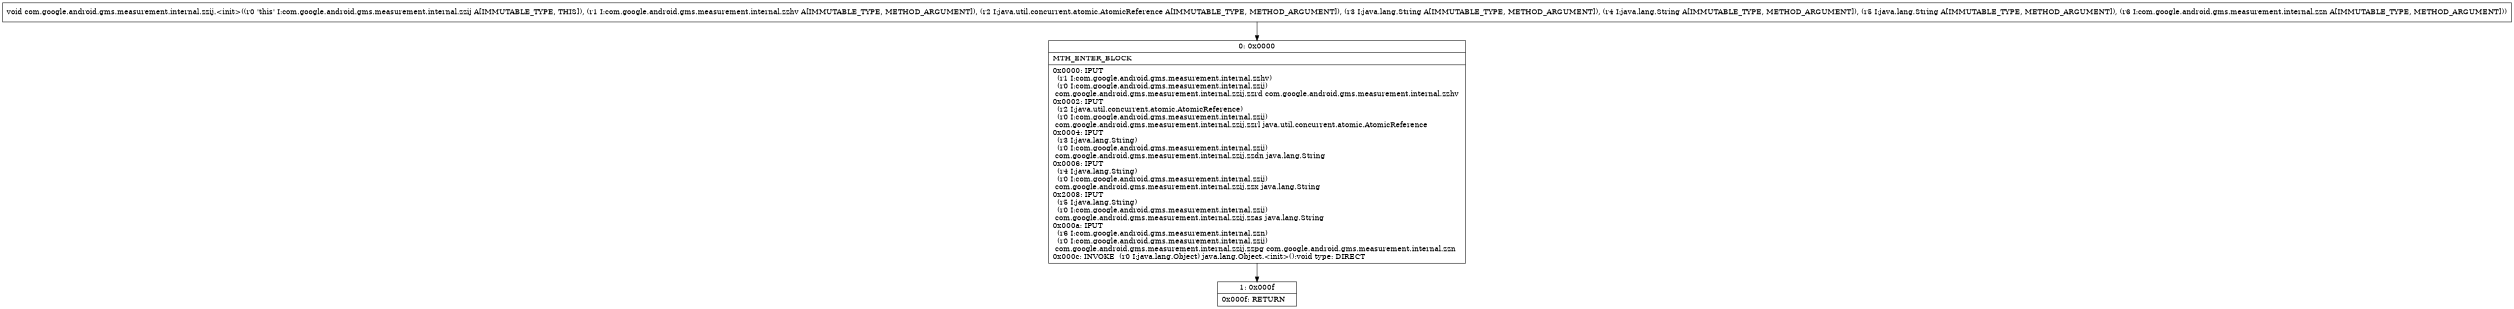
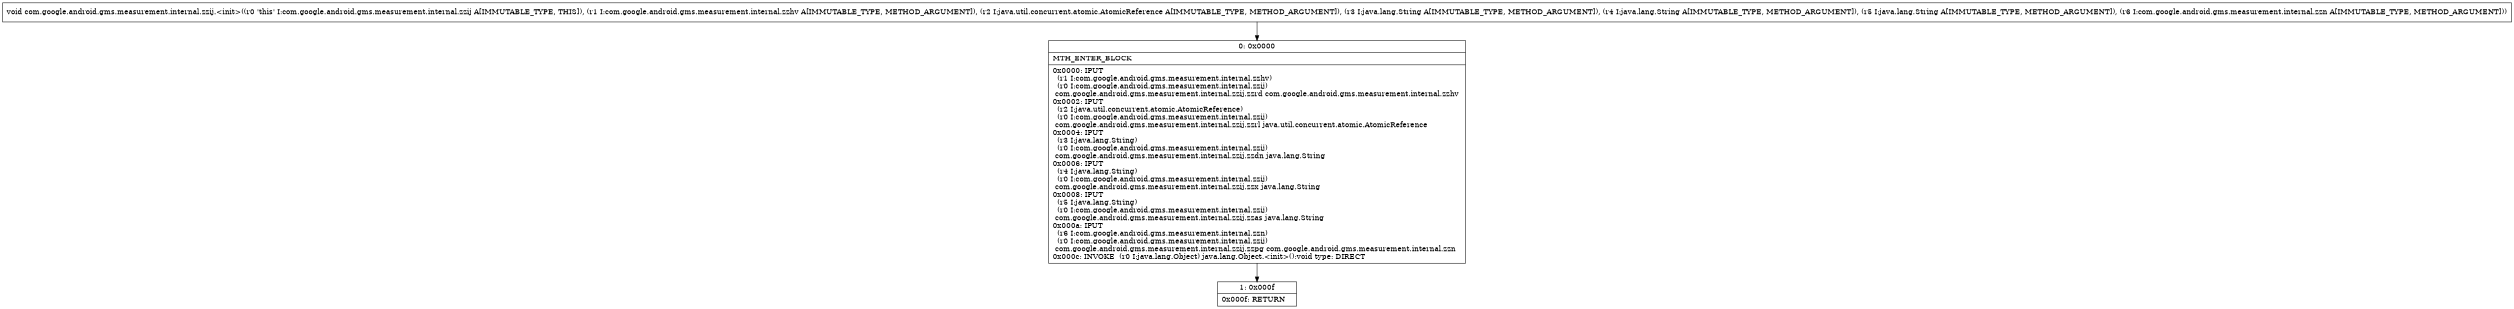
node "0: 0x0000": text "0x2008: IPUT" -> "0x0008: IPUT"
